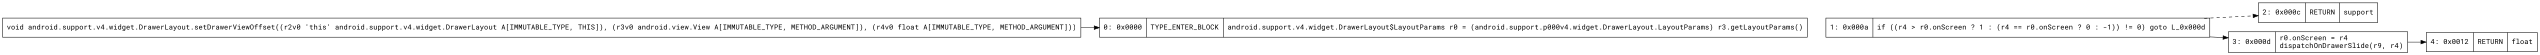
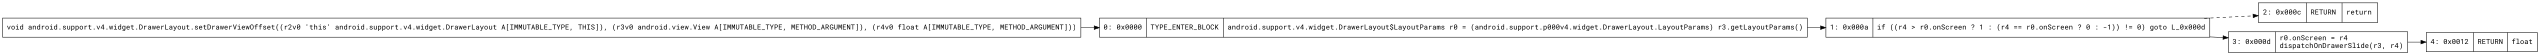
node "2: 0x000c": text "support" -> "return"
edge "0: 0x0000" -> "1: 0x000a": added
node "3: 0x000d": text "dispatchOnDrawerSlide(r9, r4)" -> "dispatchOnDrawerSlide(r3, r4)"
